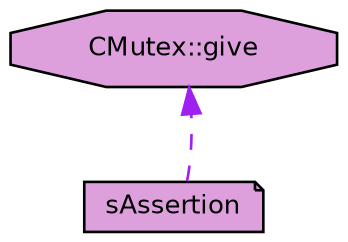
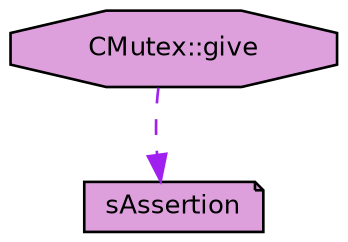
edge "sAssertion" -> "CMutex::give": reversed
